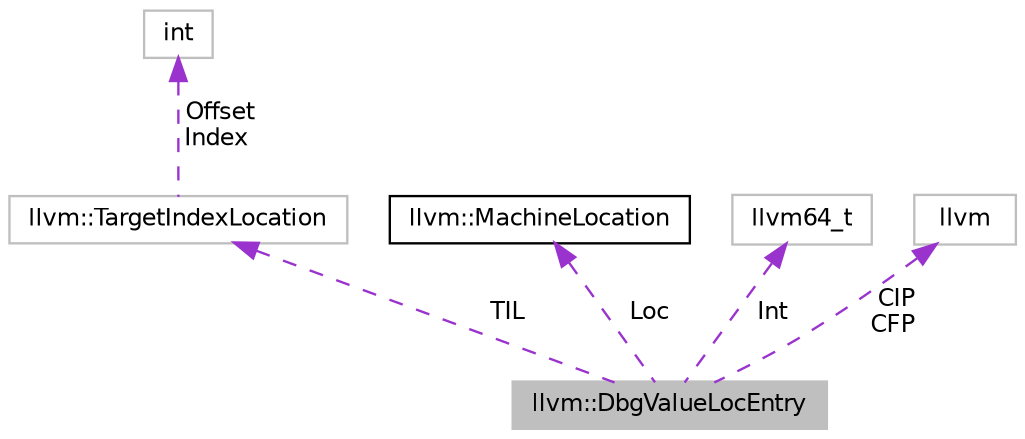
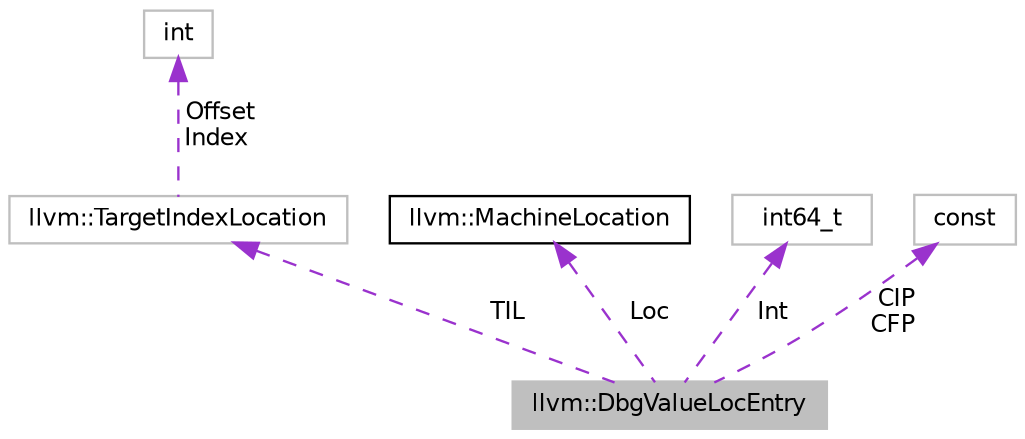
node "llvm64_t": label "llvm64_t" -> "int64_t"
node "llvm": label "llvm" -> "const"
